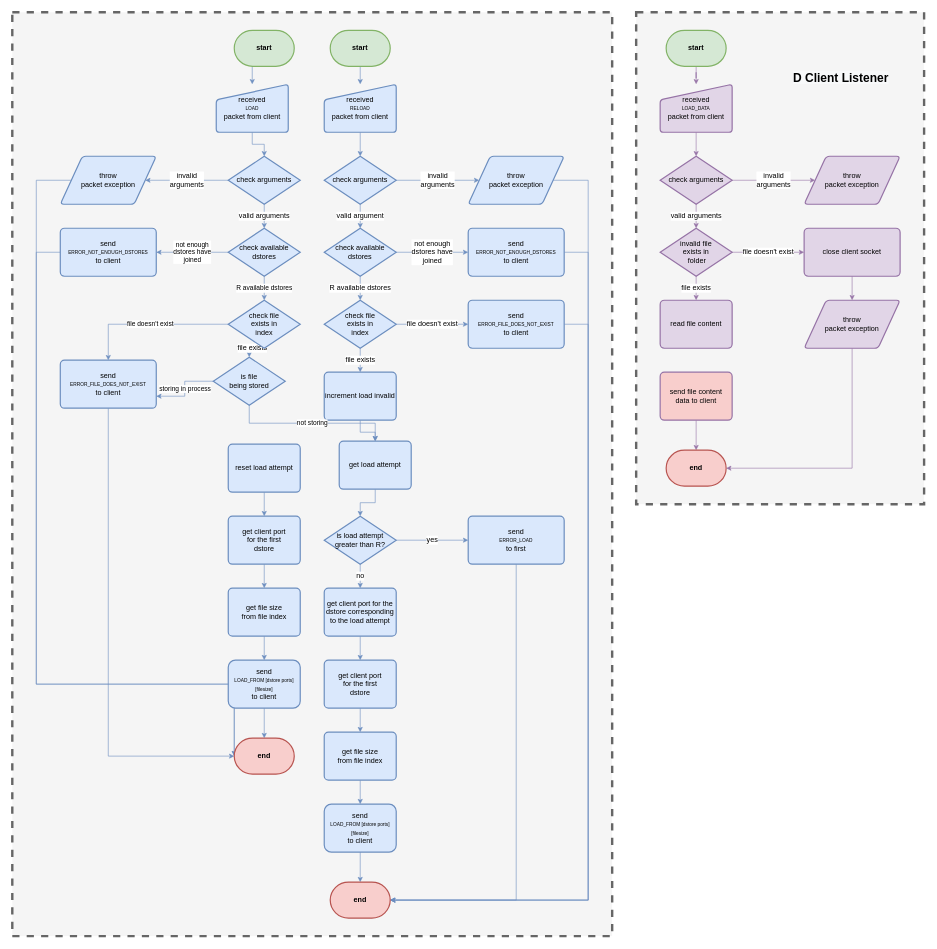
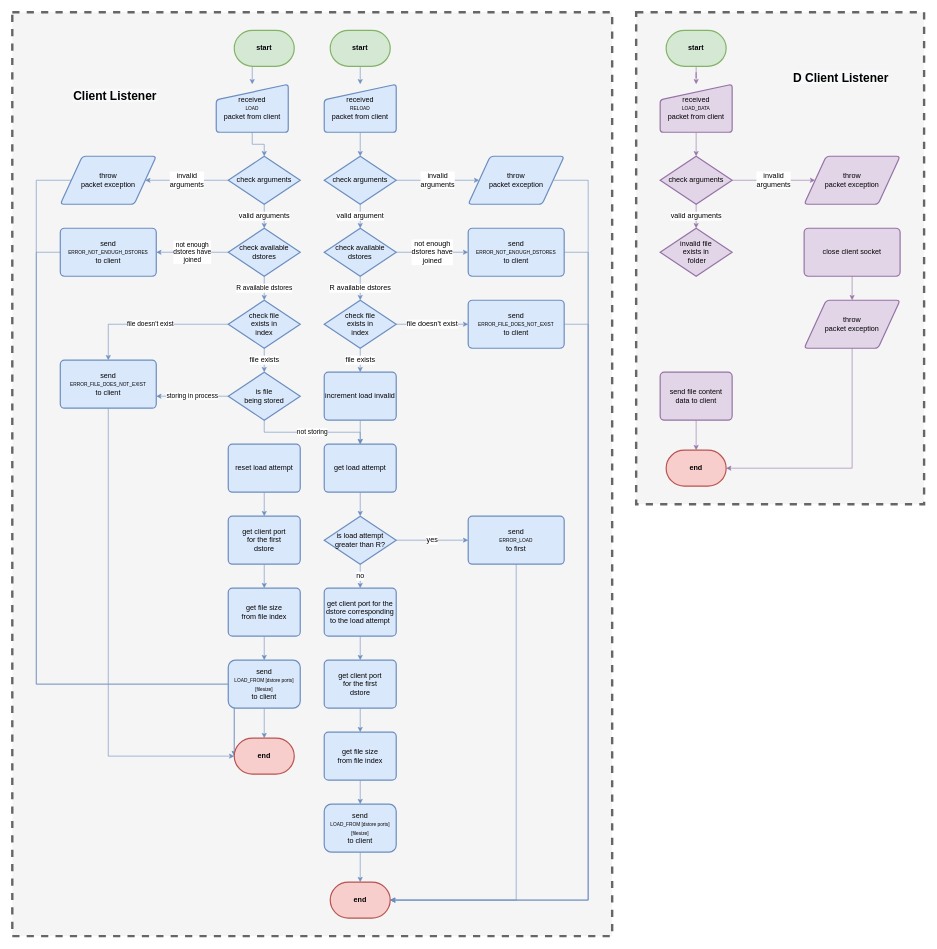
node "Client Listener": added
edge "invalid file exists in folder" -> "close client socket": removed, label "file doesn't exist"
edge "invalid file exists in folder" -> "read file content": removed, label "file exists"
node "read file content": removed
node "is file being stored": moved (249, 381) -> (264, 396)
node "send file content data to client": fillcolor #f8cecc -> #e1d5e7
node "get load attempt": moved (375, 465) -> (360, 468)
